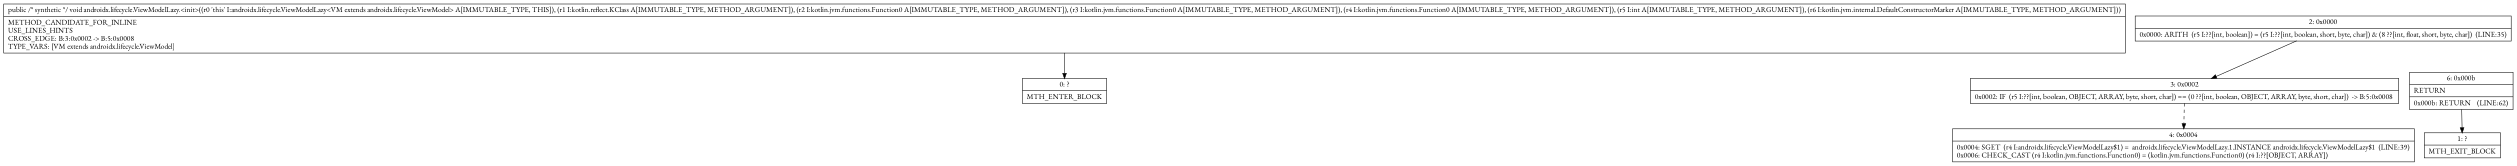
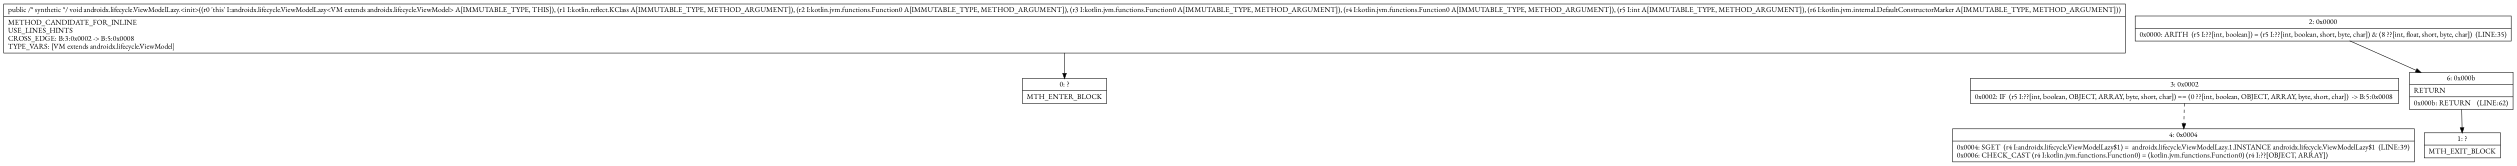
edge "2: 0x0000" -> "3: 0x0002": now "2: 0x0000" -> "6: 0x000b"
